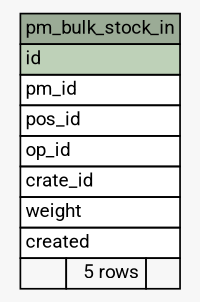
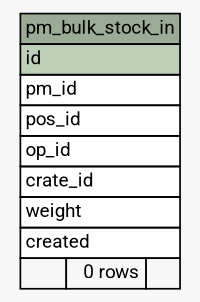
node "pm_bulk_stock_in": text "5 rows" -> "0 rows"
